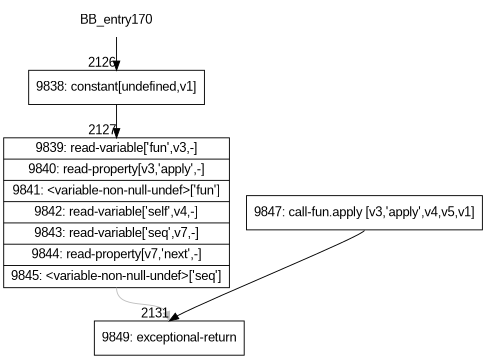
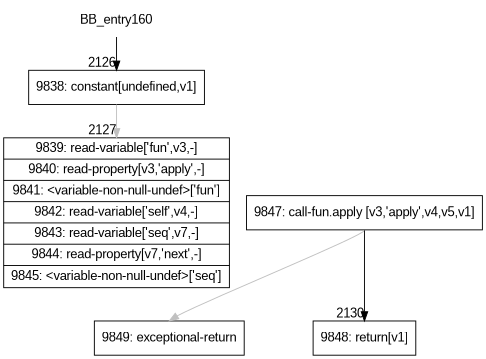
node "BB_entry170": label "BB_entry170" -> "BB_entry160"
edge "9838: constant[undefined,v1]" -> "9839: read-variable['fun',v3,-]": color black -> gray
edge "9847: call-fun.apply [v3,'apply',v4,v5,v1]" -> "9849: exceptional-return": color black -> gray
edge "9839: read-variable['fun',v3,-]" -> "9849: exceptional-return": removed
node "9848: return[v1]": added
